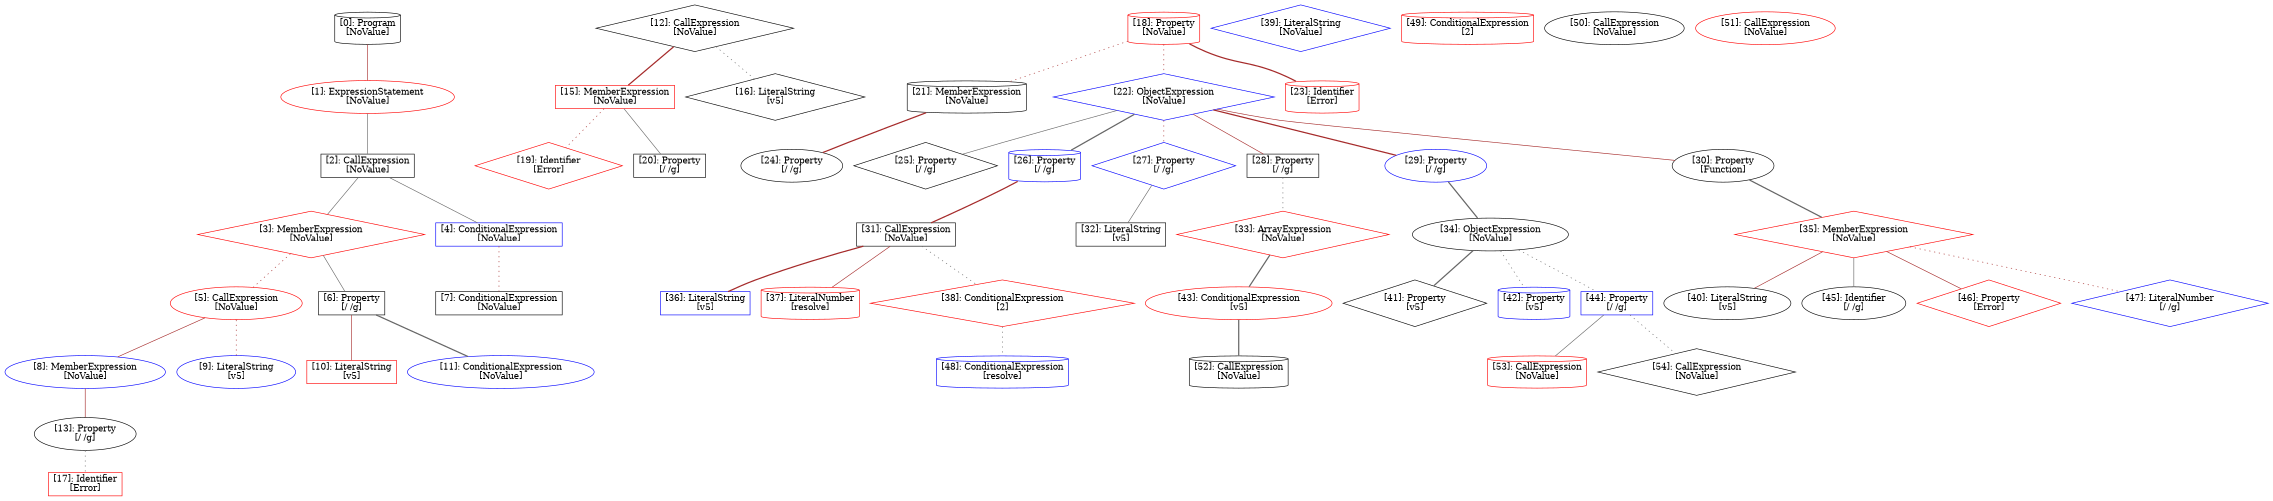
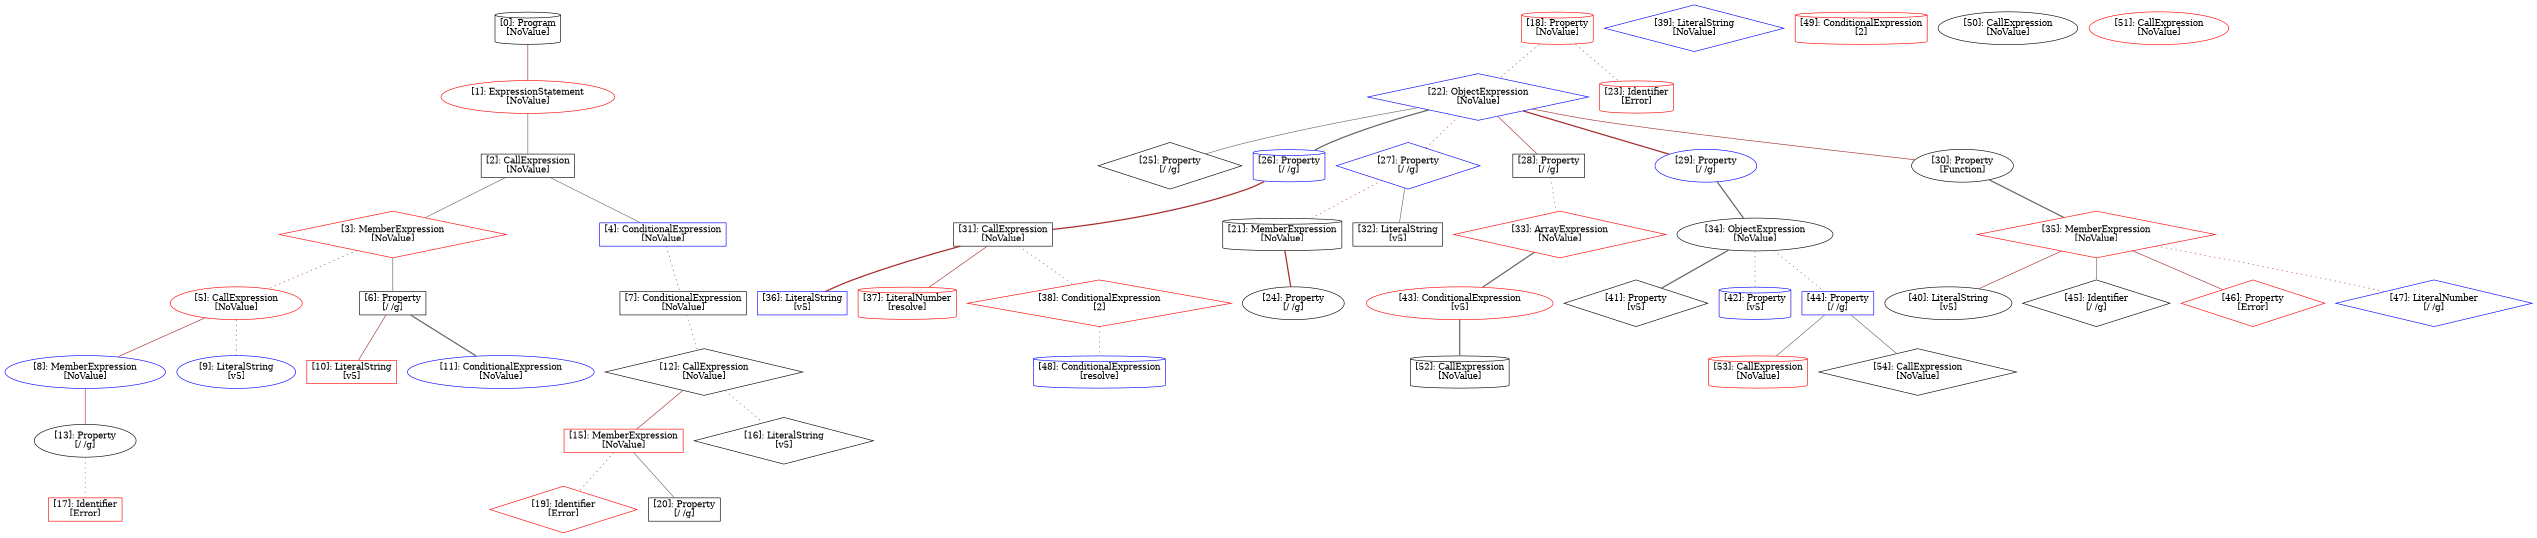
edge "[18]: Property [NoValue]" -- "[21]: MemberExpression [NoValue]": now "[27]: Property [/ /g]" -- "[21]: MemberExpression [NoValue]"
edge "[18]: Property [NoValue]" -- "[23]: Identifier [Error]": style bold -> dotted
edge "[12]: CallExpression [NoValue]" -- "[15]: MemberExpression [NoValue]": style bold -> solid
node "[45]: Identifier [/ /g]": shape ellipse -> diamond
edge "[7]: ConditionalExpression [NoValue]" -- "[12]: CallExpression [NoValue]": added
edge "[44]: Property [/ /g]" -- "[54]: CallExpression [NoValue]": style dotted -> solid
